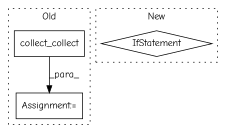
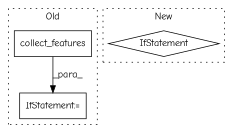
node "collect_collect": label "collect_collect" -> "collect_features"
node "Assignment:=": label "Assignment:=" -> "IfStatement:="
